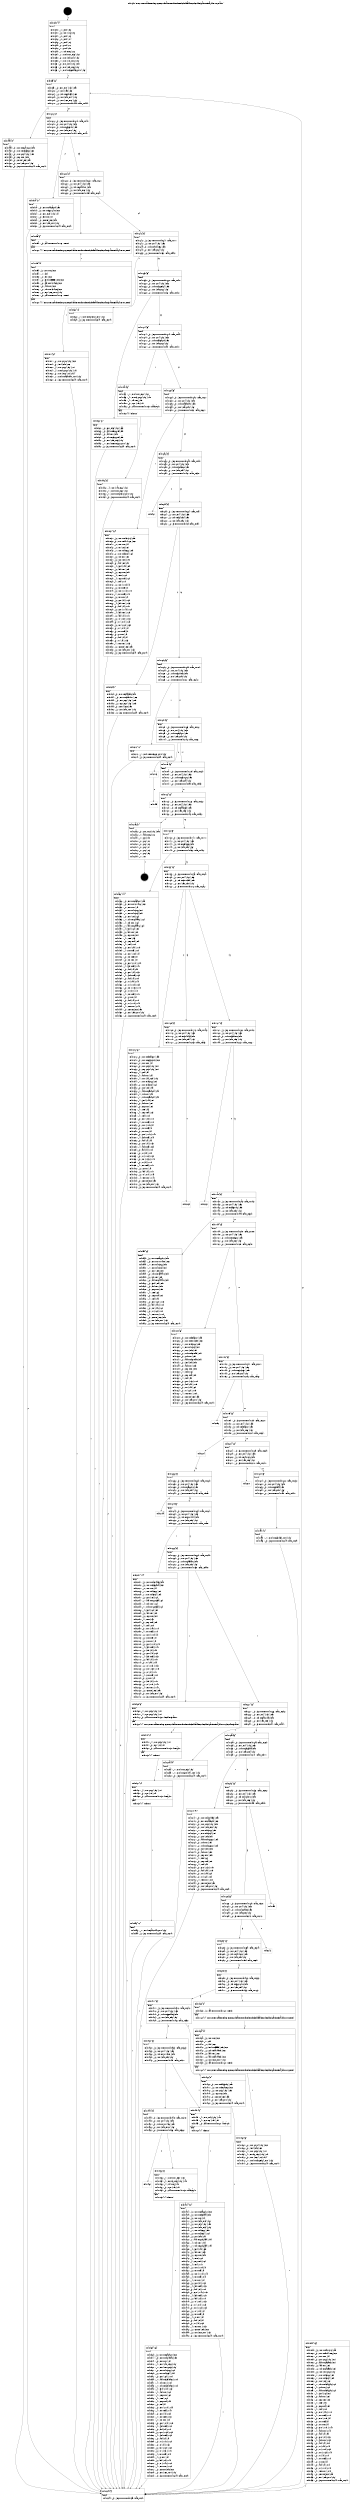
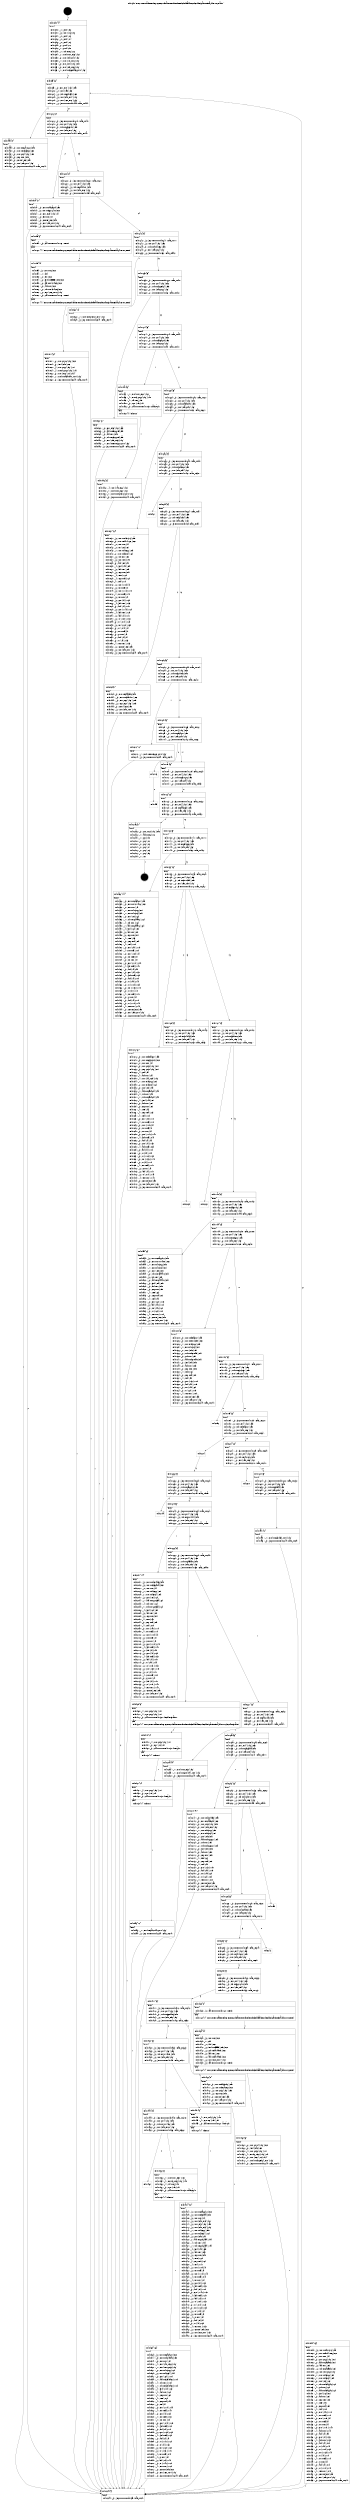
edge "0x401def [40]" -> "0x401dea [5]": reversed
edge "0x4018cc [25]" -> "0x4018b3 [25]": reversed
